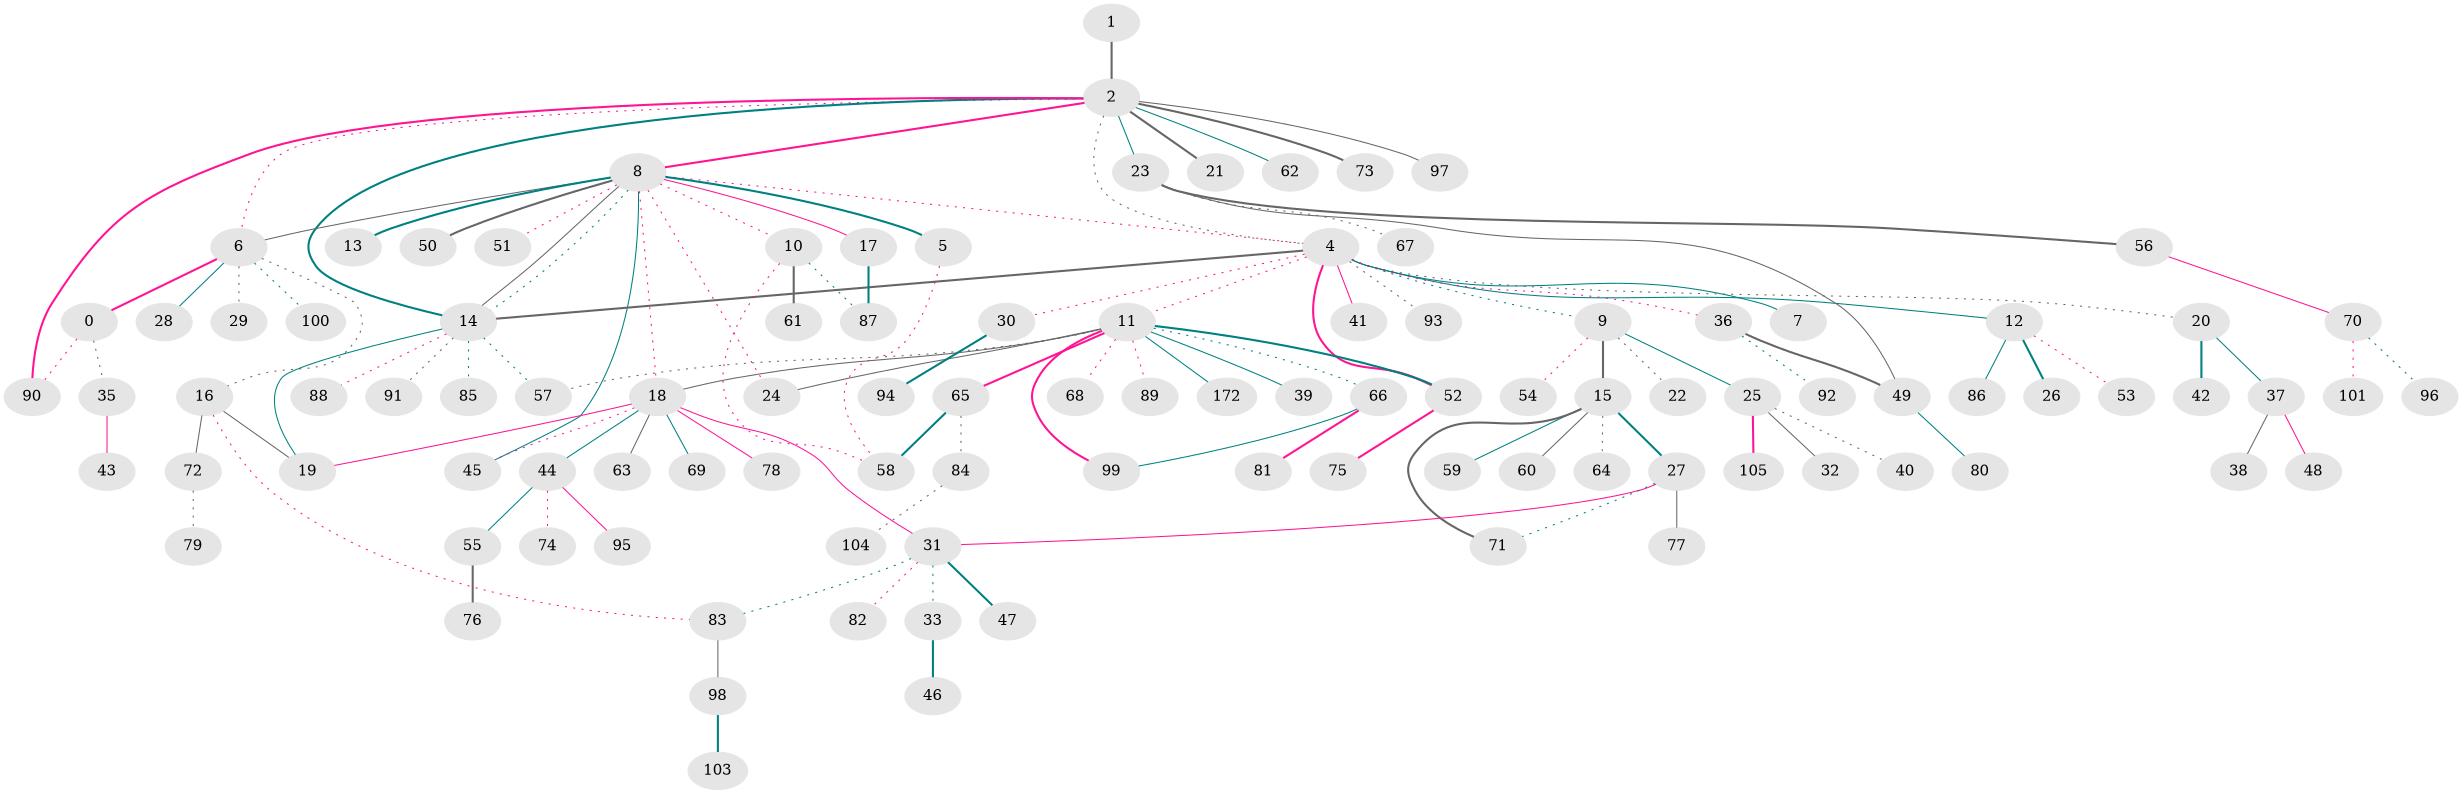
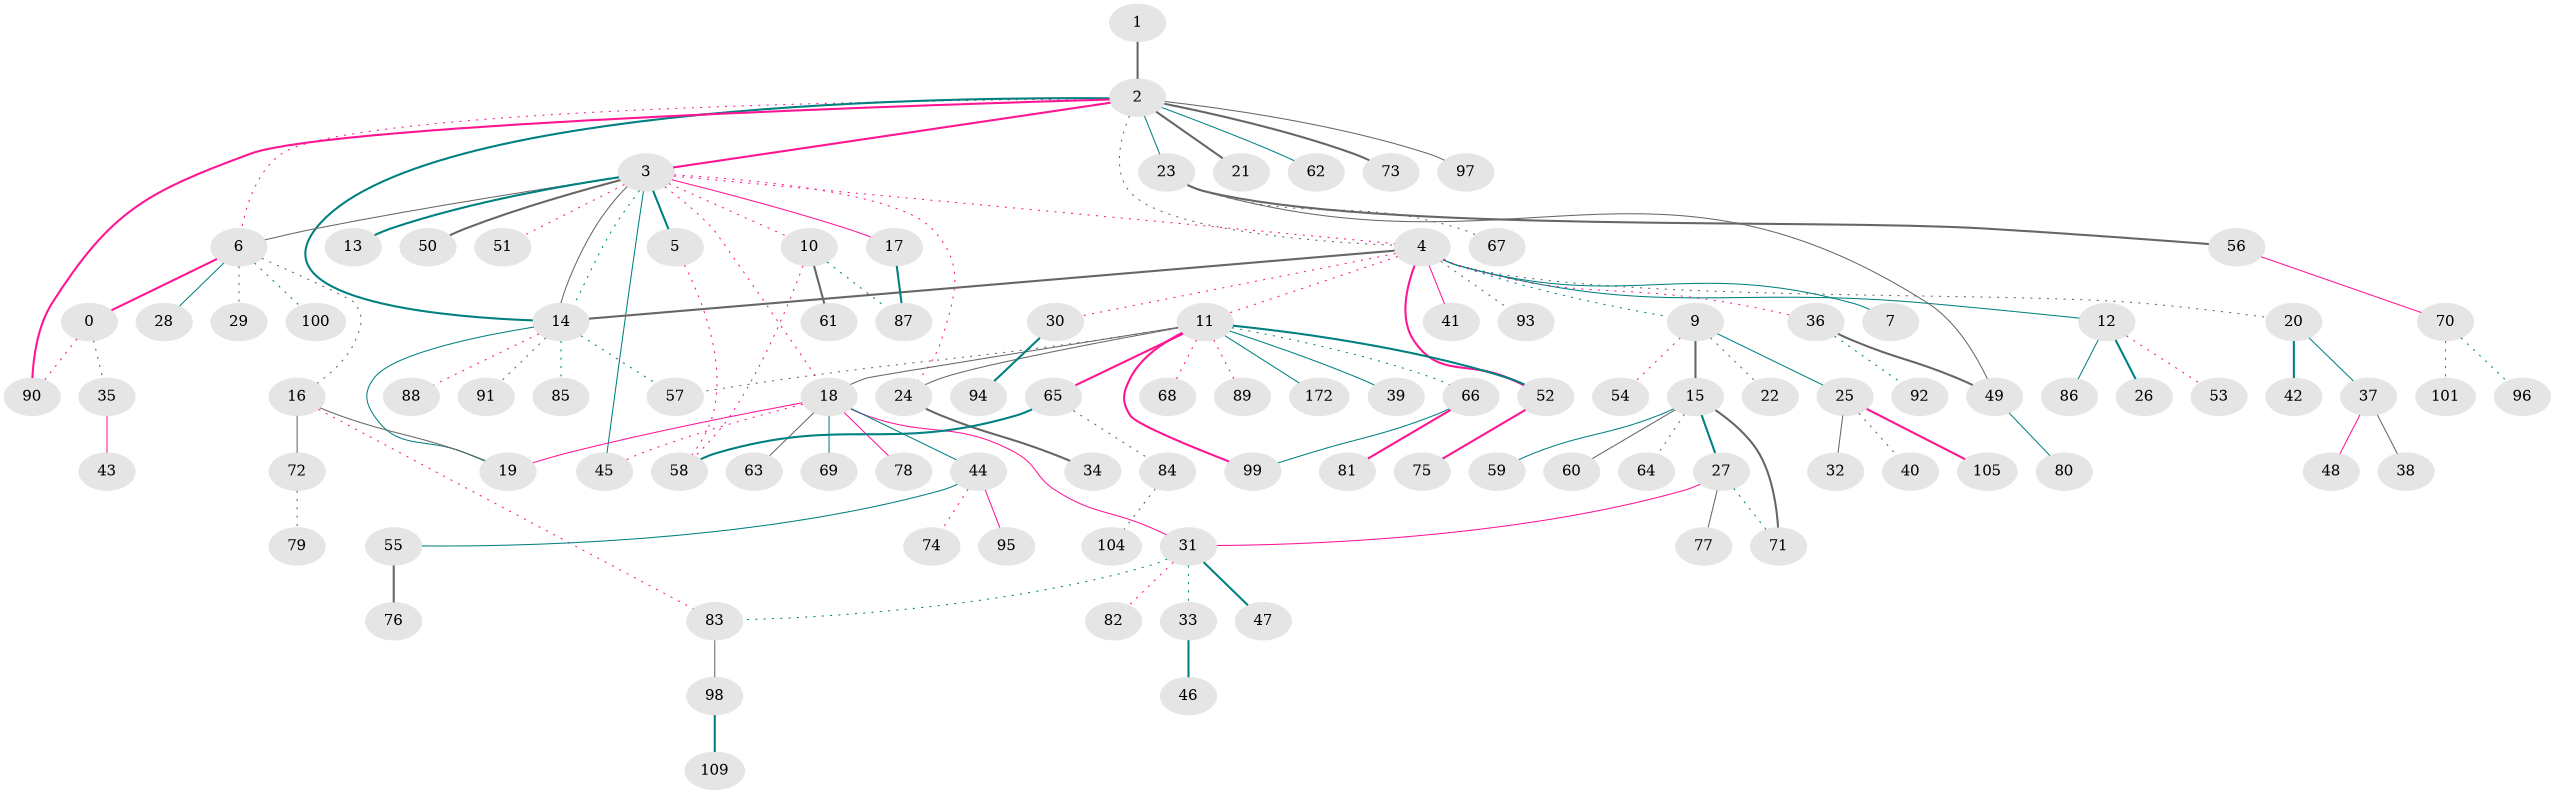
node "8": label "8" -> "3"
node "34": added
node "103": label "103" -> "109"
